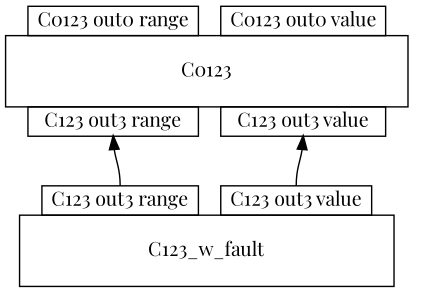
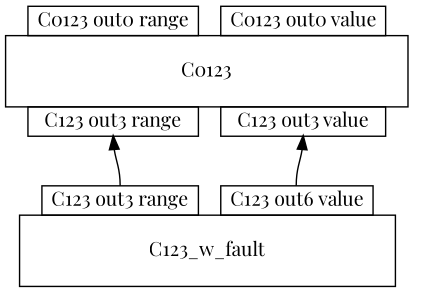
node "C123 out3 range": text "C123 out3 value" -> "C123 out6 value"
